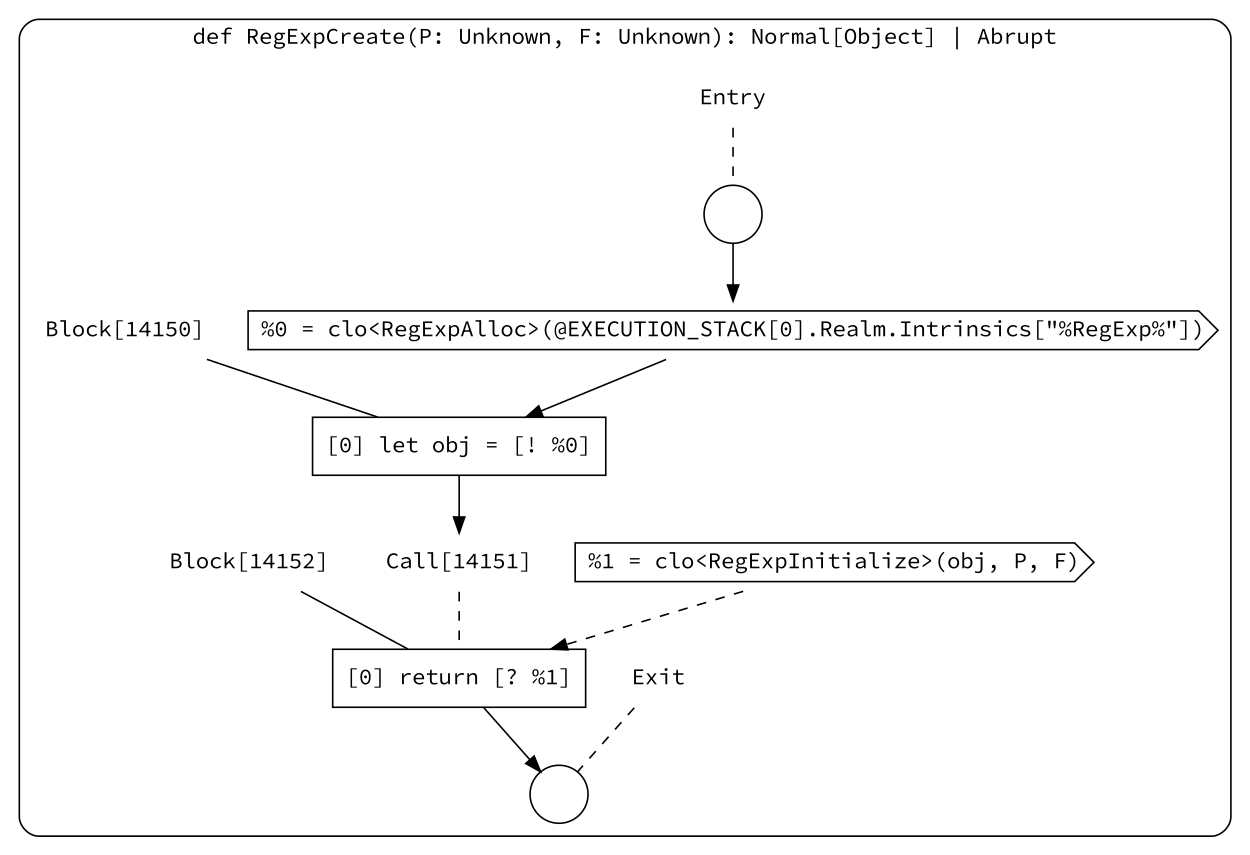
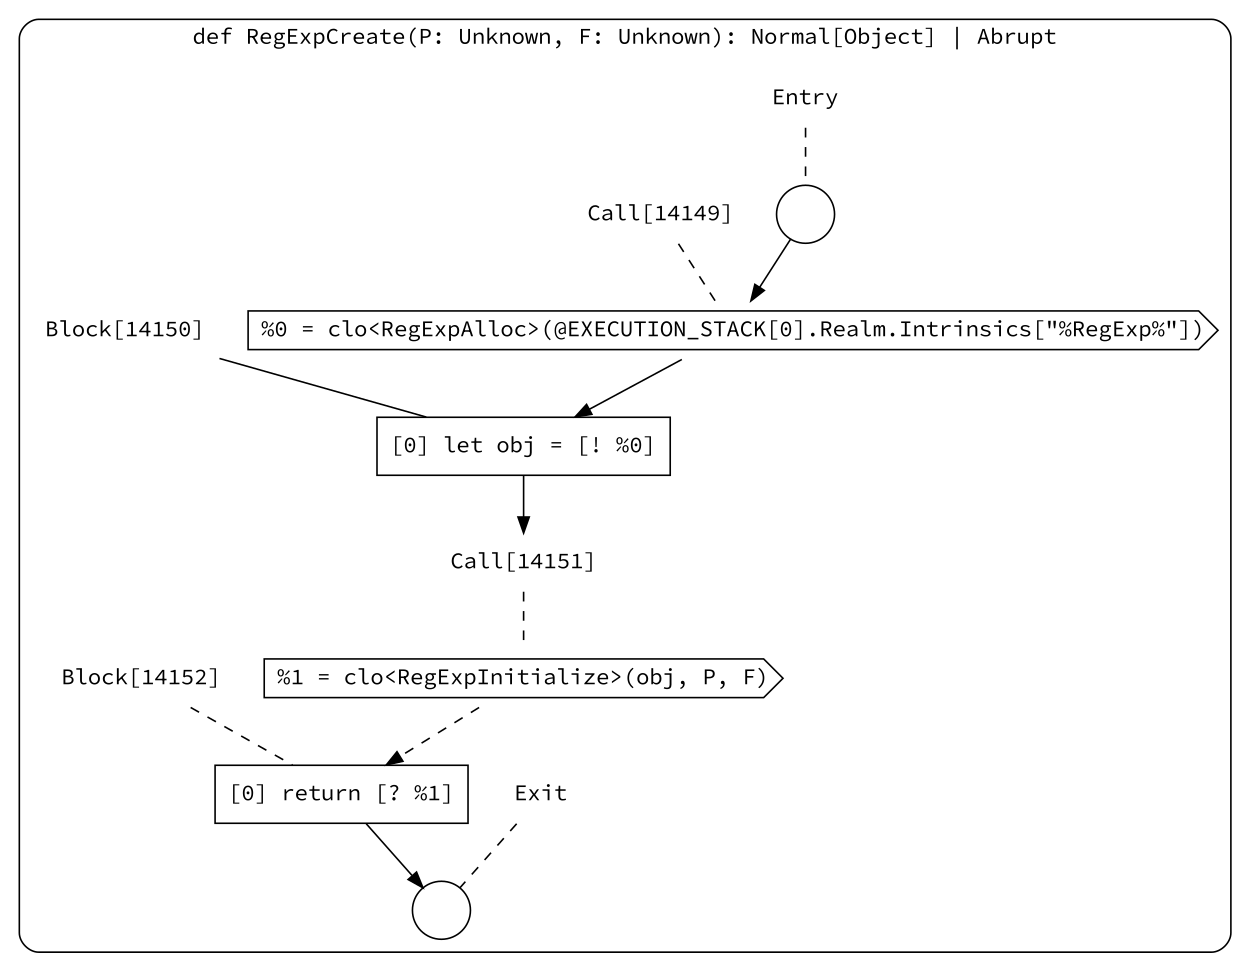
node "Call[14149]": added
edge "Block[14152]" -- "[0] return [? %1]": style solid -> dashed
edge "Call[14151]" -- "[0] return [? %1]": now "Call[14151]" -- "%1 = clo<RegExpInitialize>(obj, P, F)"
